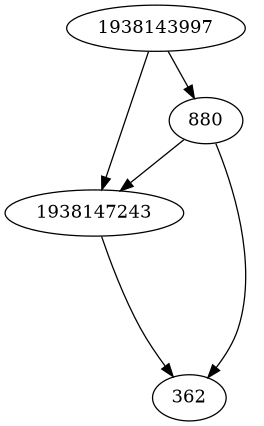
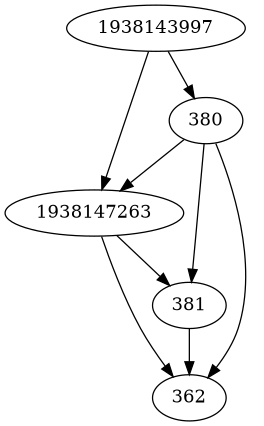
node "880": label "880" -> "380"
node "1938147243": label "1938147243" -> "1938147263"
node "381": added
